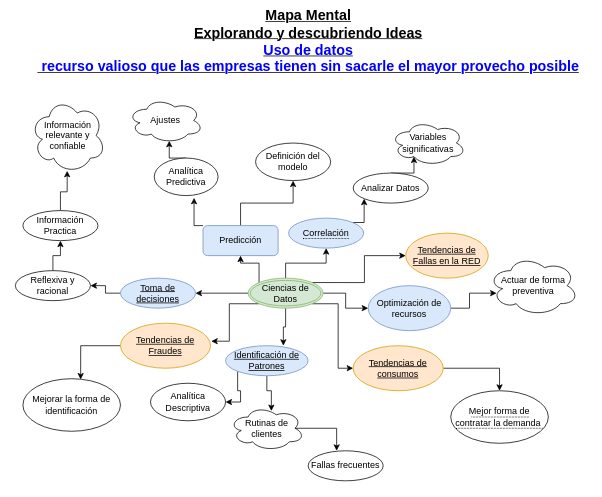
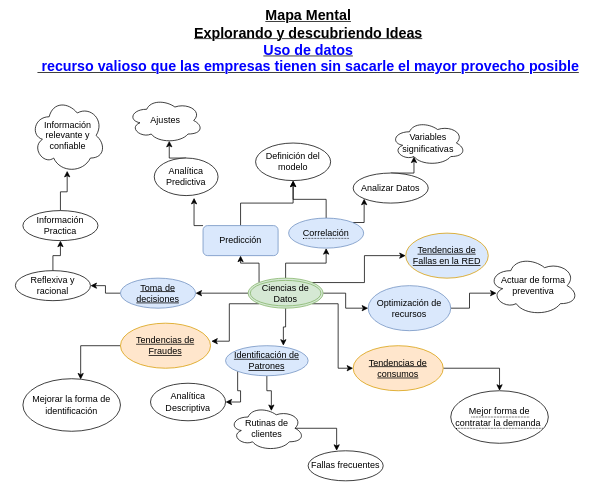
edge "Correlación" -> "Definición del modelo": added
node "Tendencias de Fallas en la RED": fillcolor #ffe6cc -> #dae8fc
